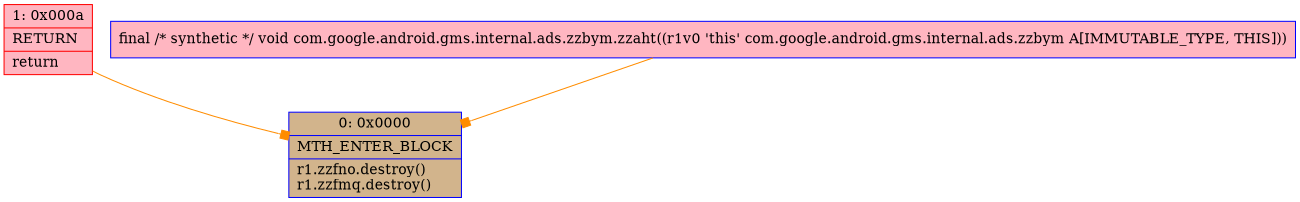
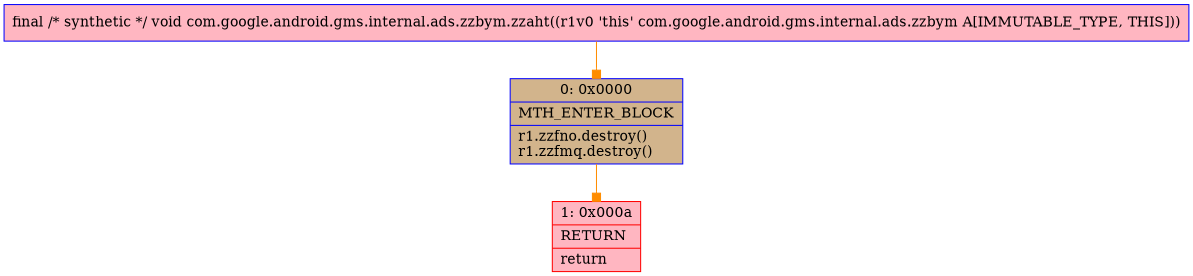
edge "1: 0x000a" -> "0: 0x0000": reversed
